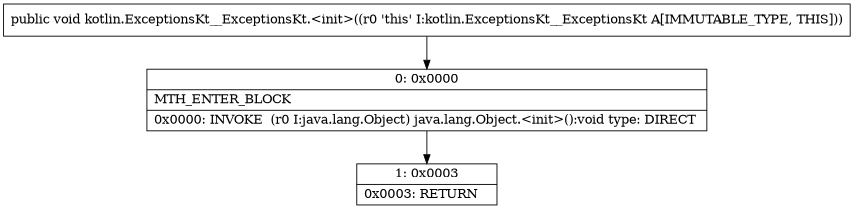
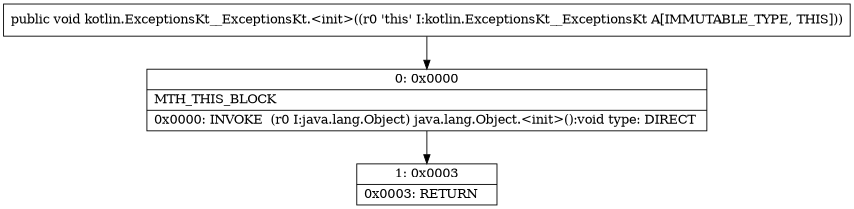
node "0: 0x0000": text "MTH_ENTER_BLOCK" -> "MTH_THIS_BLOCK"
